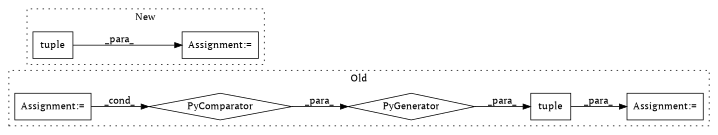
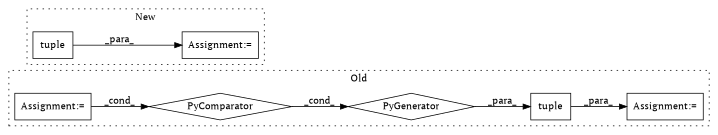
edge "PyComparator" -> "PyGenerator": label "_para_" -> "_cond_"
